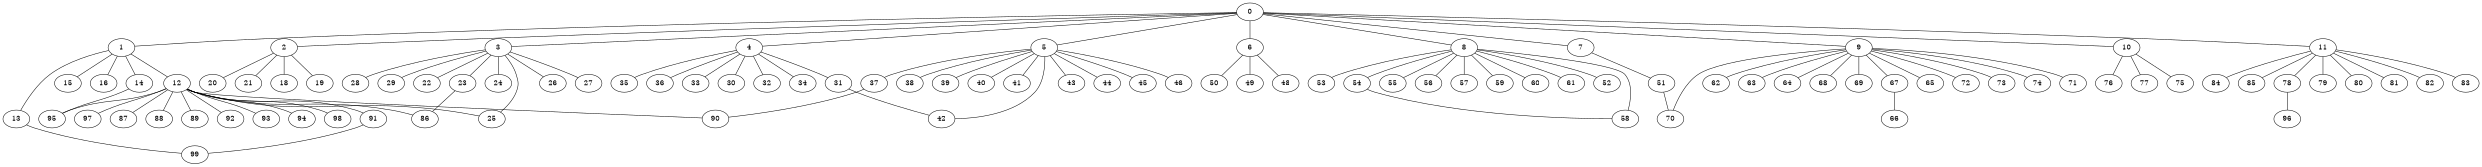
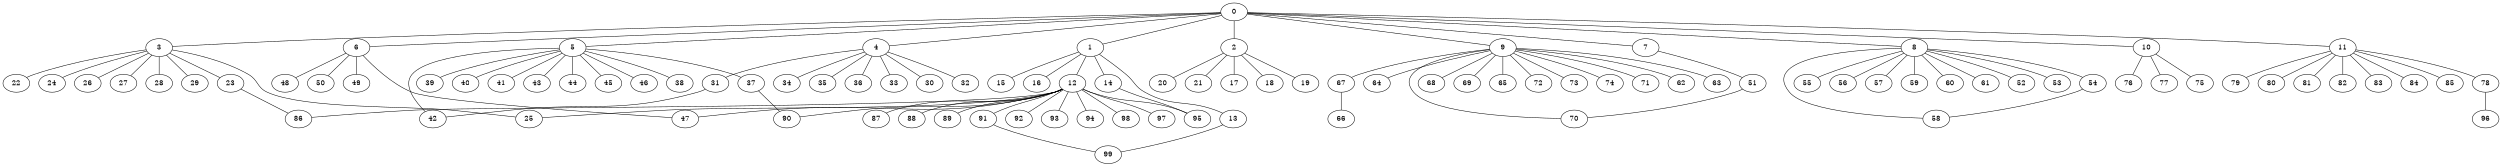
node "17": added
node "47": added
